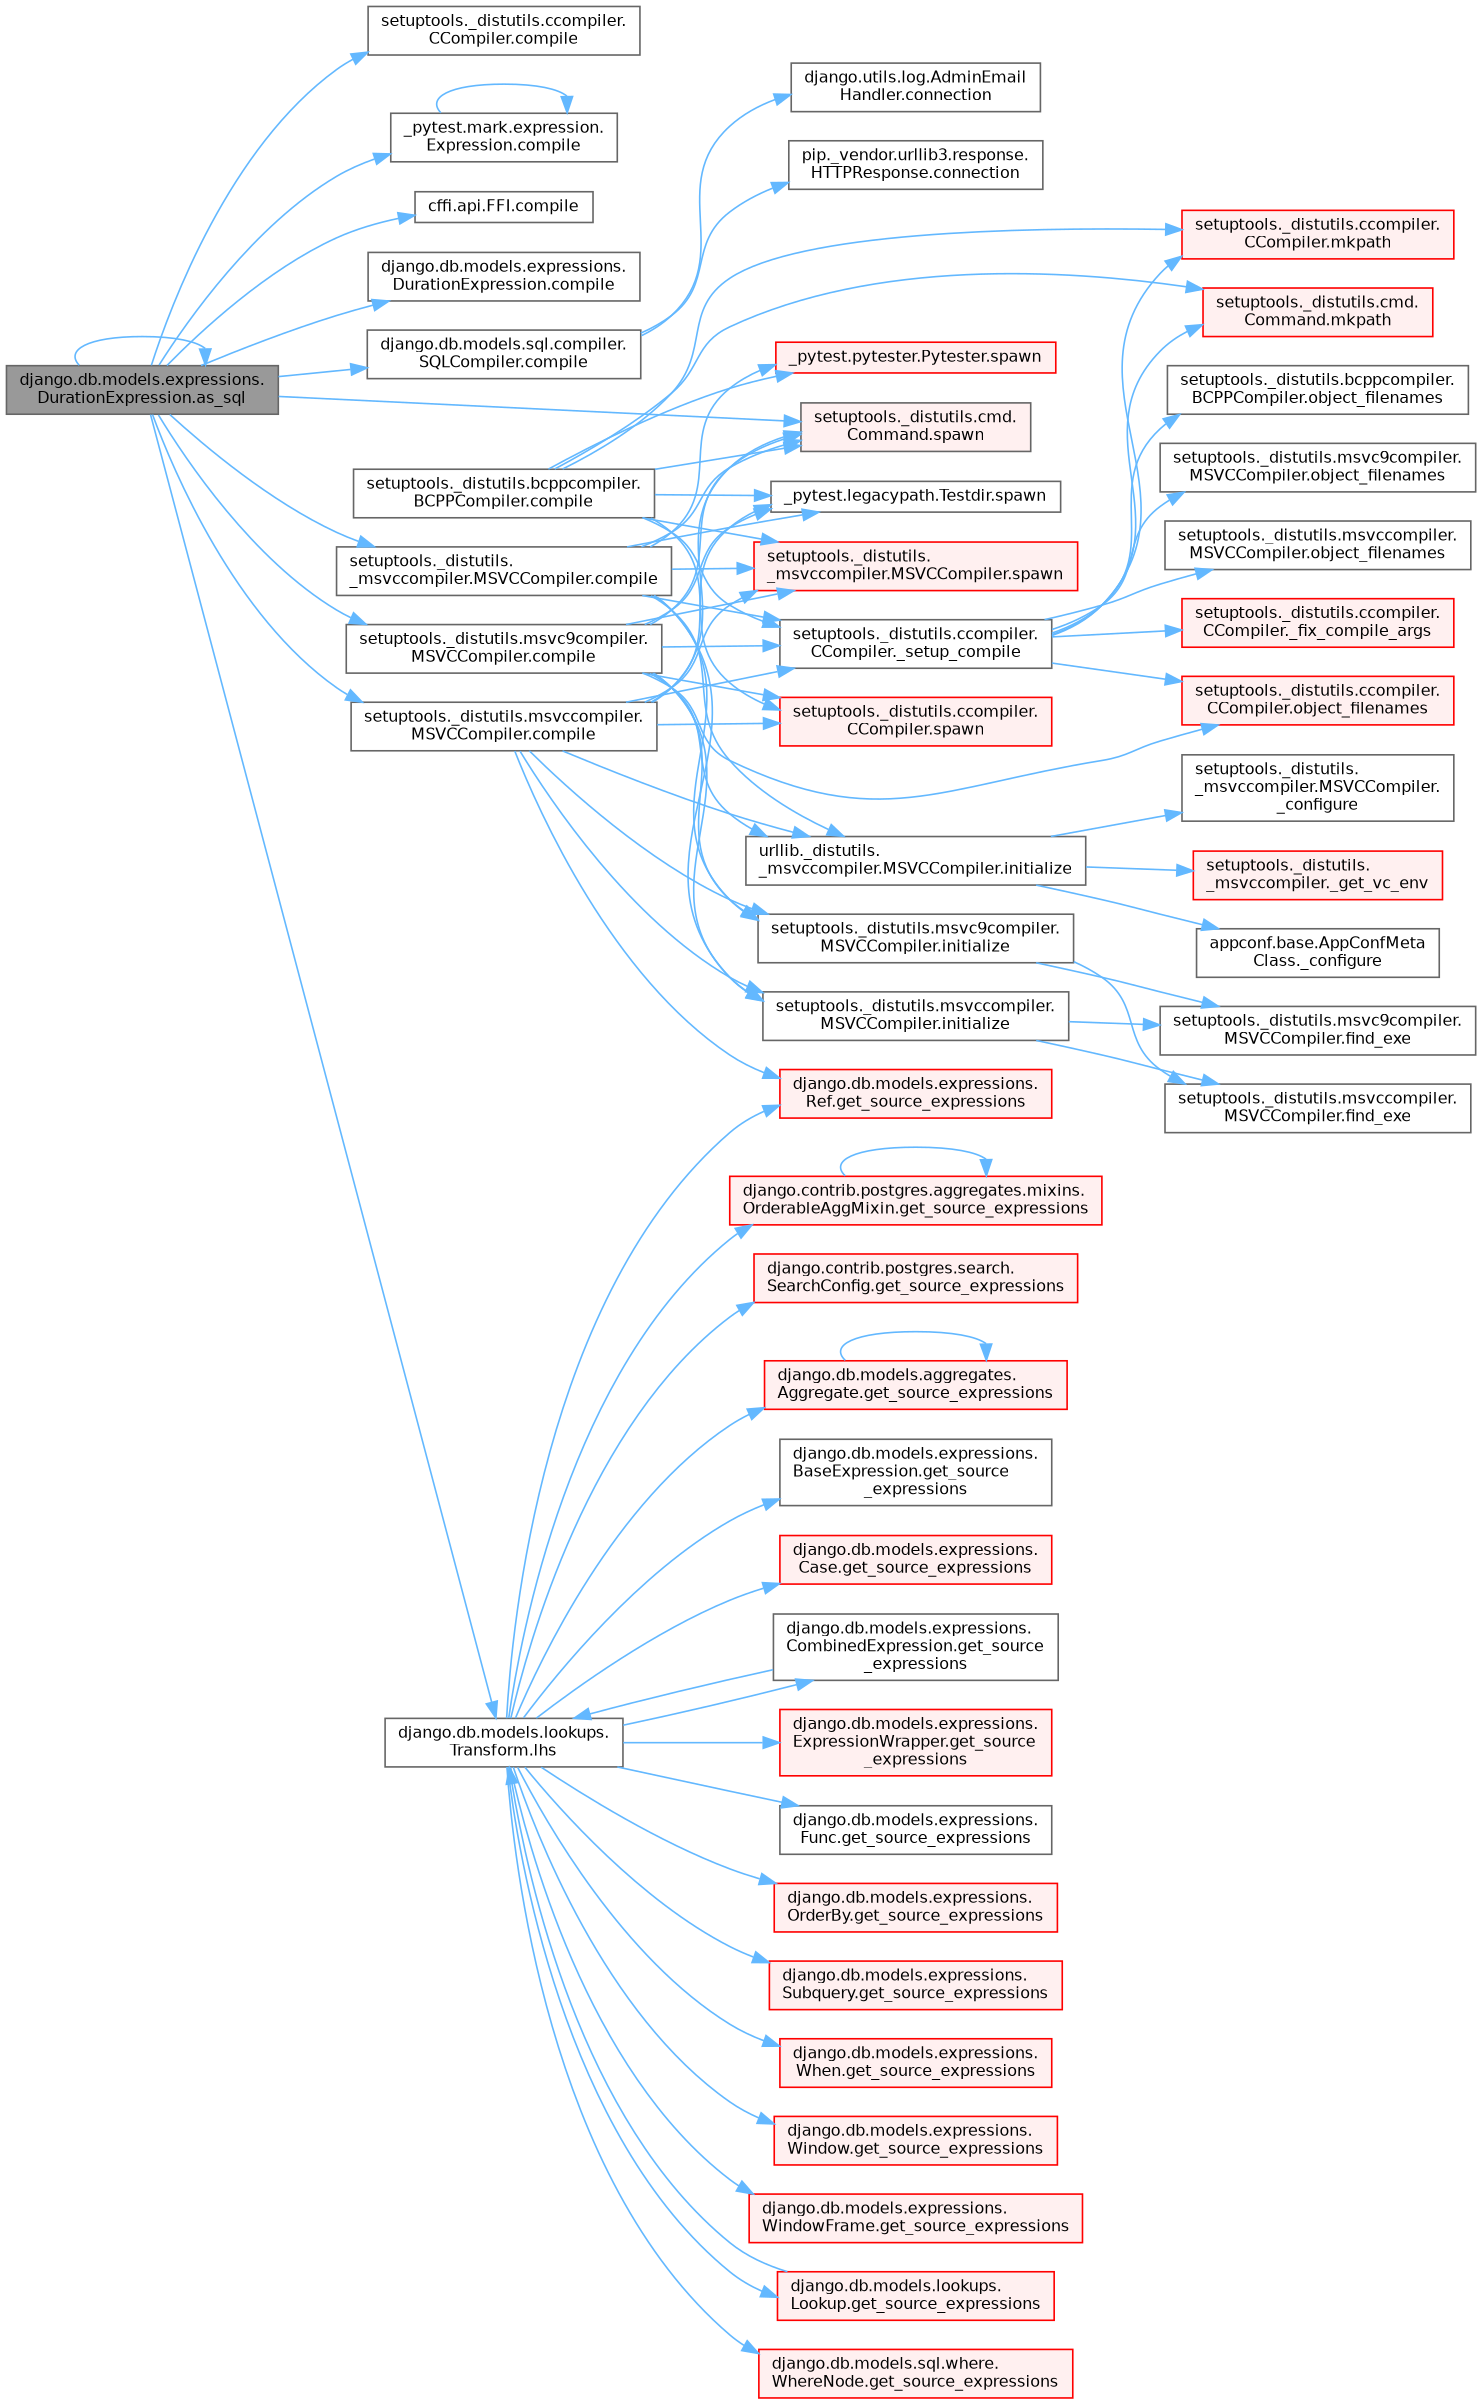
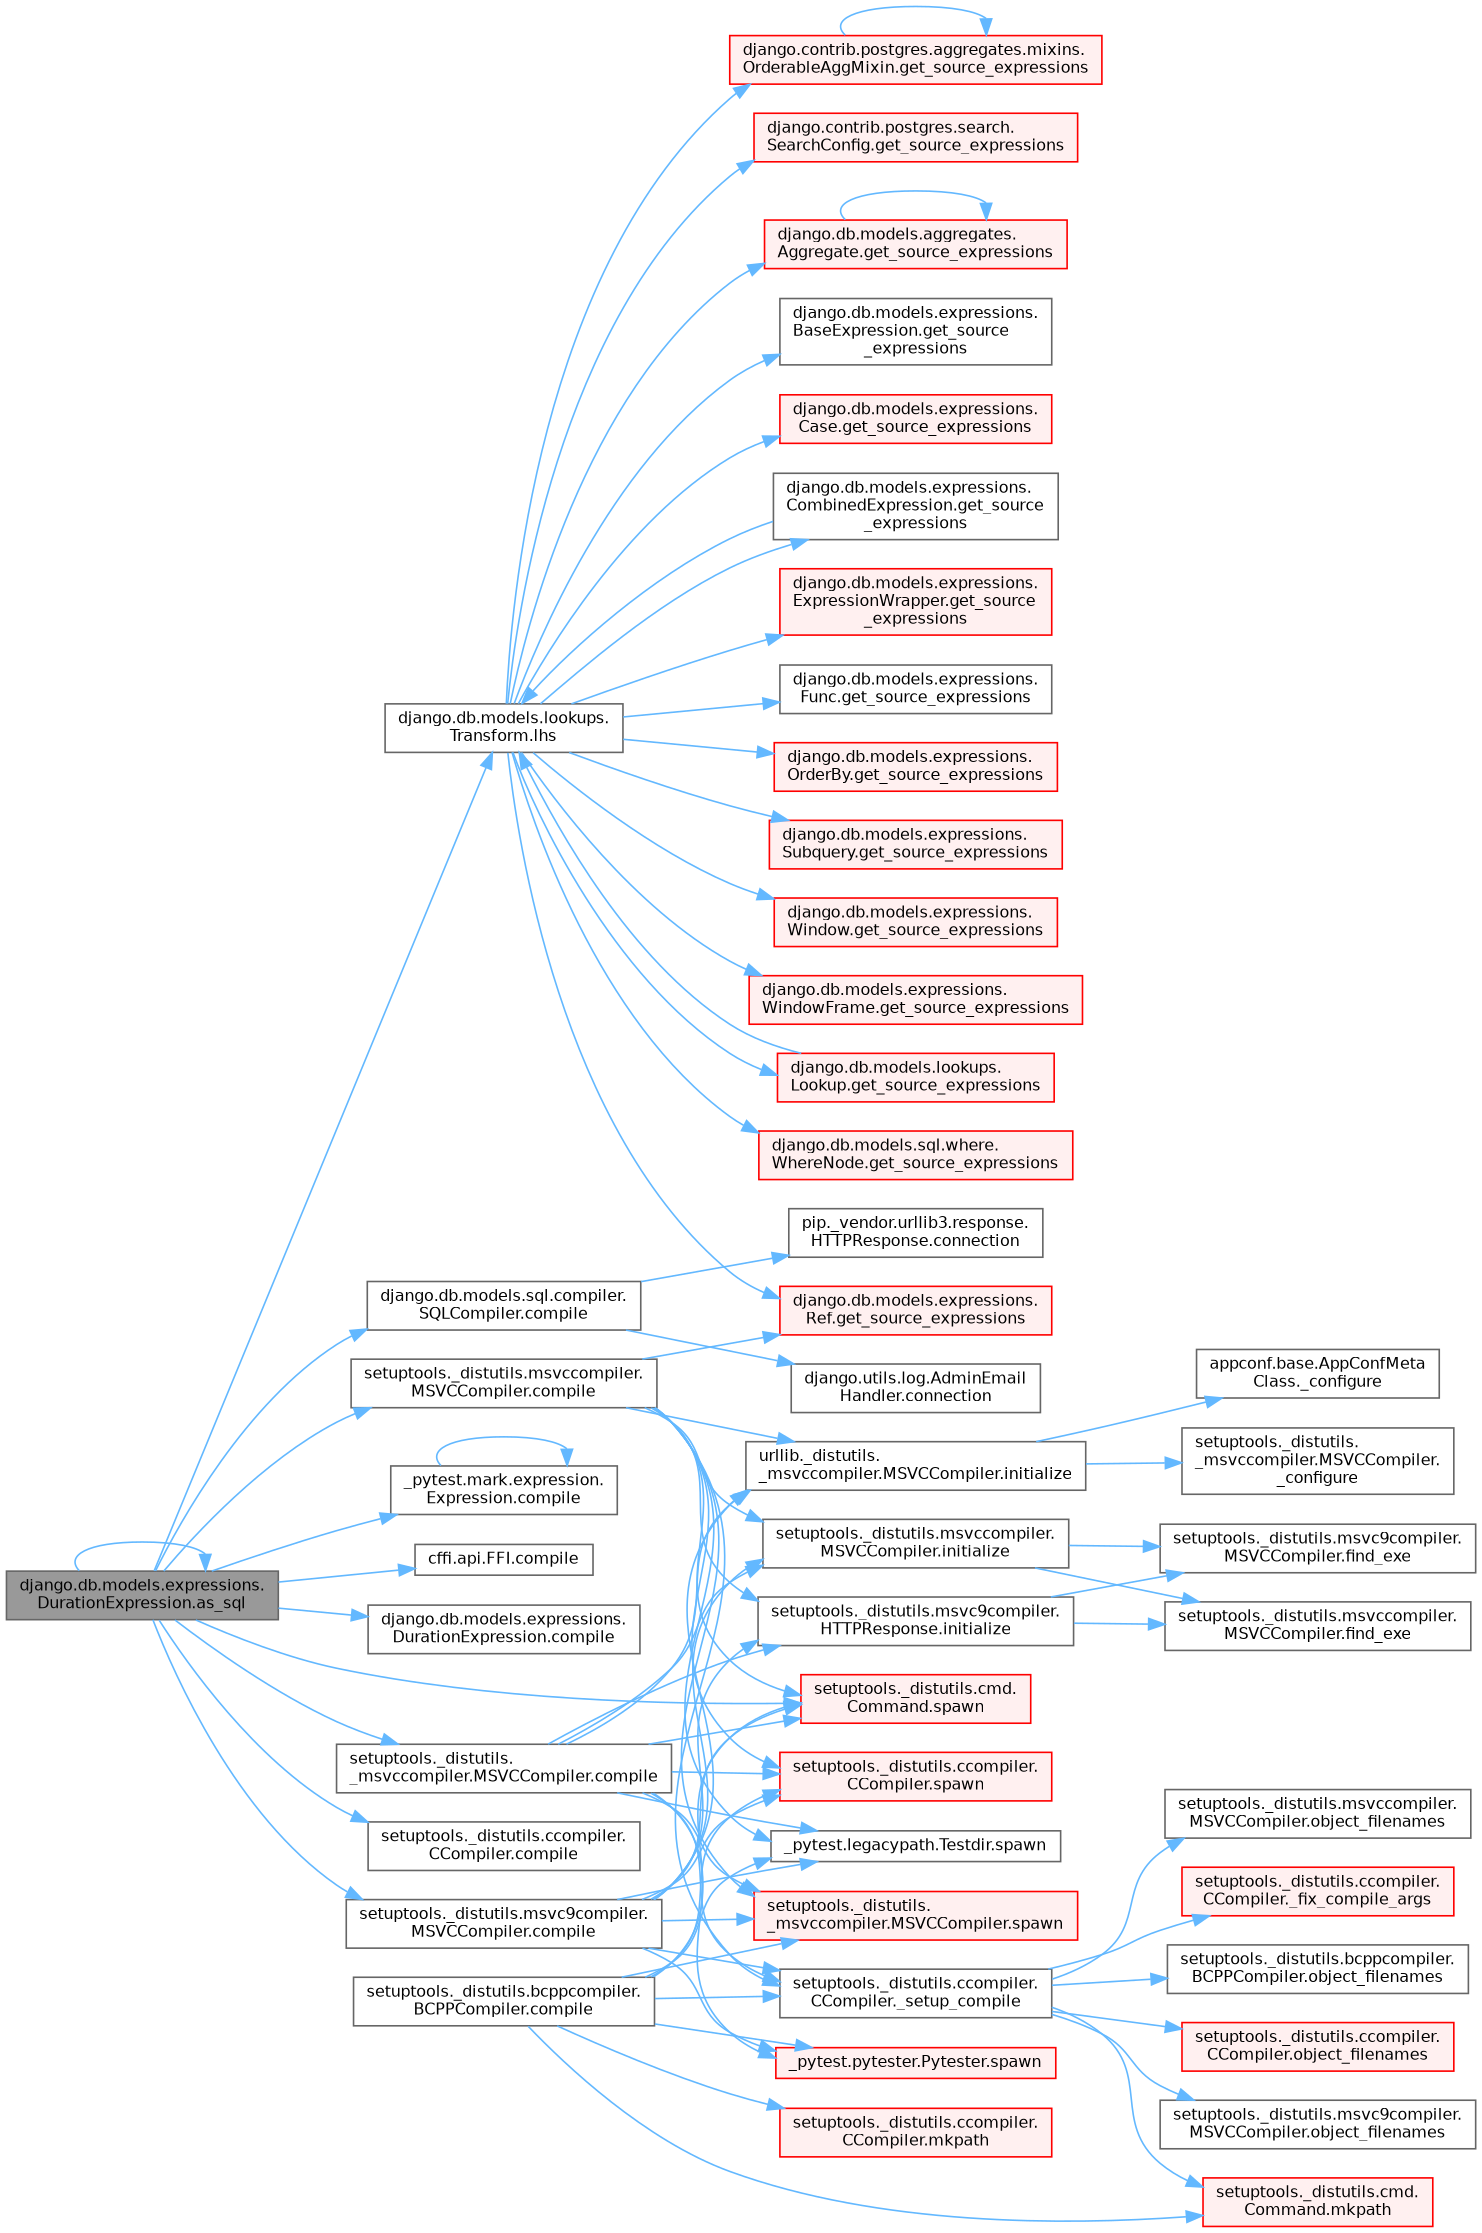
edge "setuptools._distutils.ccompiler. CCompiler._setup_compile" -> "setuptools._distutils.ccompiler. CCompiler.mkpath": removed
node "setuptools._distutils.cmd. Command.spawn": color grey40 -> red
edge "setuptools._distutils.msvc9compiler. MSVCCompiler.compile" -> "setuptools._distutils.ccompiler. CCompiler.object_filenames": now "setuptools._distutils.msvc9compiler. MSVCCompiler.compile" -> "_pytest.pytester.Pytester.spawn"
node "setuptools._distutils. _msvccompiler._get_vc_env": removed
node "setuptools._distutils.msvc9compiler. MSVCCompiler.initialize": label "setuptools._distutils.msvc9compiler. MSVCCompiler.initialize" -> "setuptools._distutils.msvc9compiler. HTTPResponse.initialize"
edge "setuptools._distutils. _msvccompiler.MSVCCompiler.compile" -> "setuptools._distutils.ccompiler. CCompiler.spawn": added
node "django.db.models.expressions. When.get_source_expressions": removed
